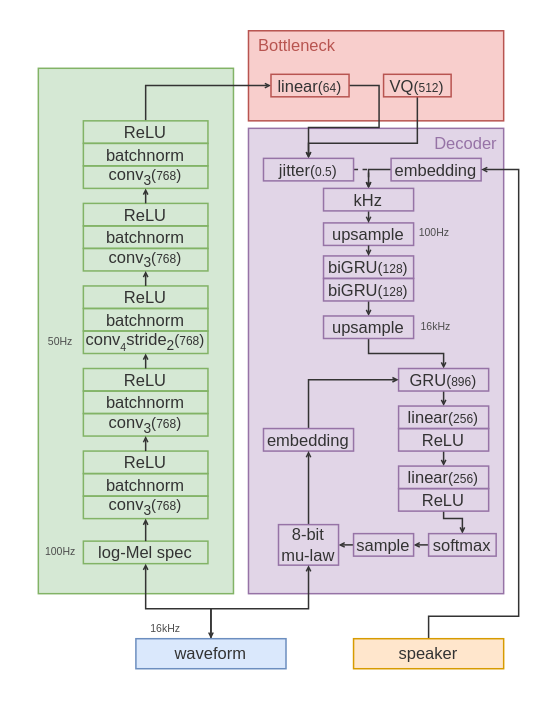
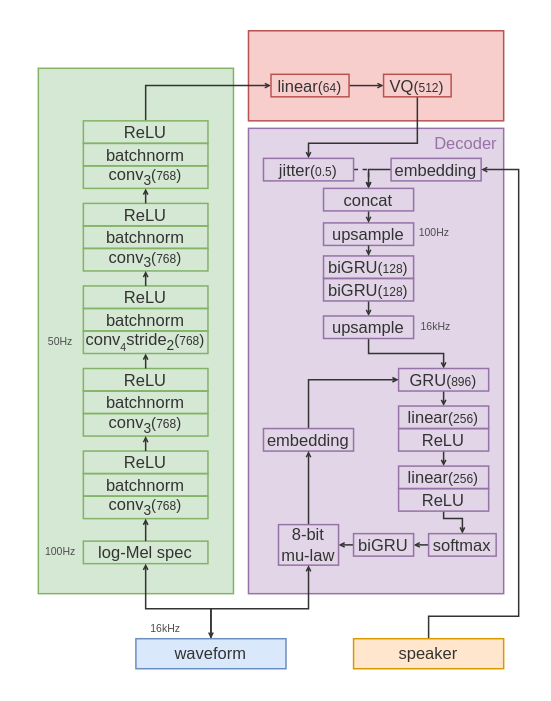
node "Bottleneck": removed
edge "linear(64)" -> "jitter(0.5)": now "linear(64)" -> "VQ(512)"
node "kHz": label "kHz" -> "concat"
node "sample": label "sample" -> "biGRU"
